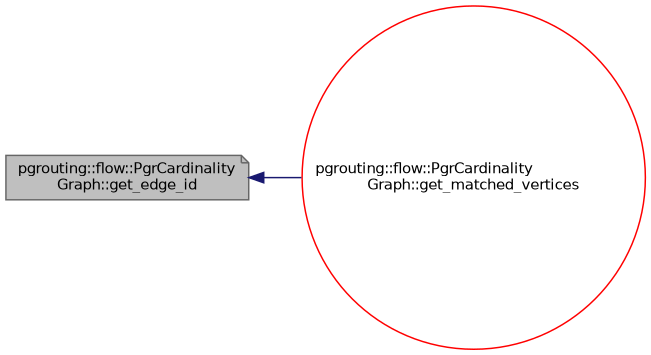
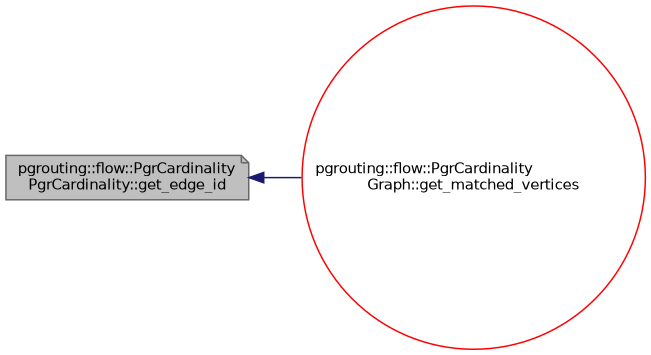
node "pgrouting::flow::PgrCardinality Graph::get_edge_id": label "pgrouting::flow::PgrCardinality Graph::get_edge_id" -> "pgrouting::flow::PgrCardinality PgrCardinality::get_edge_id"
